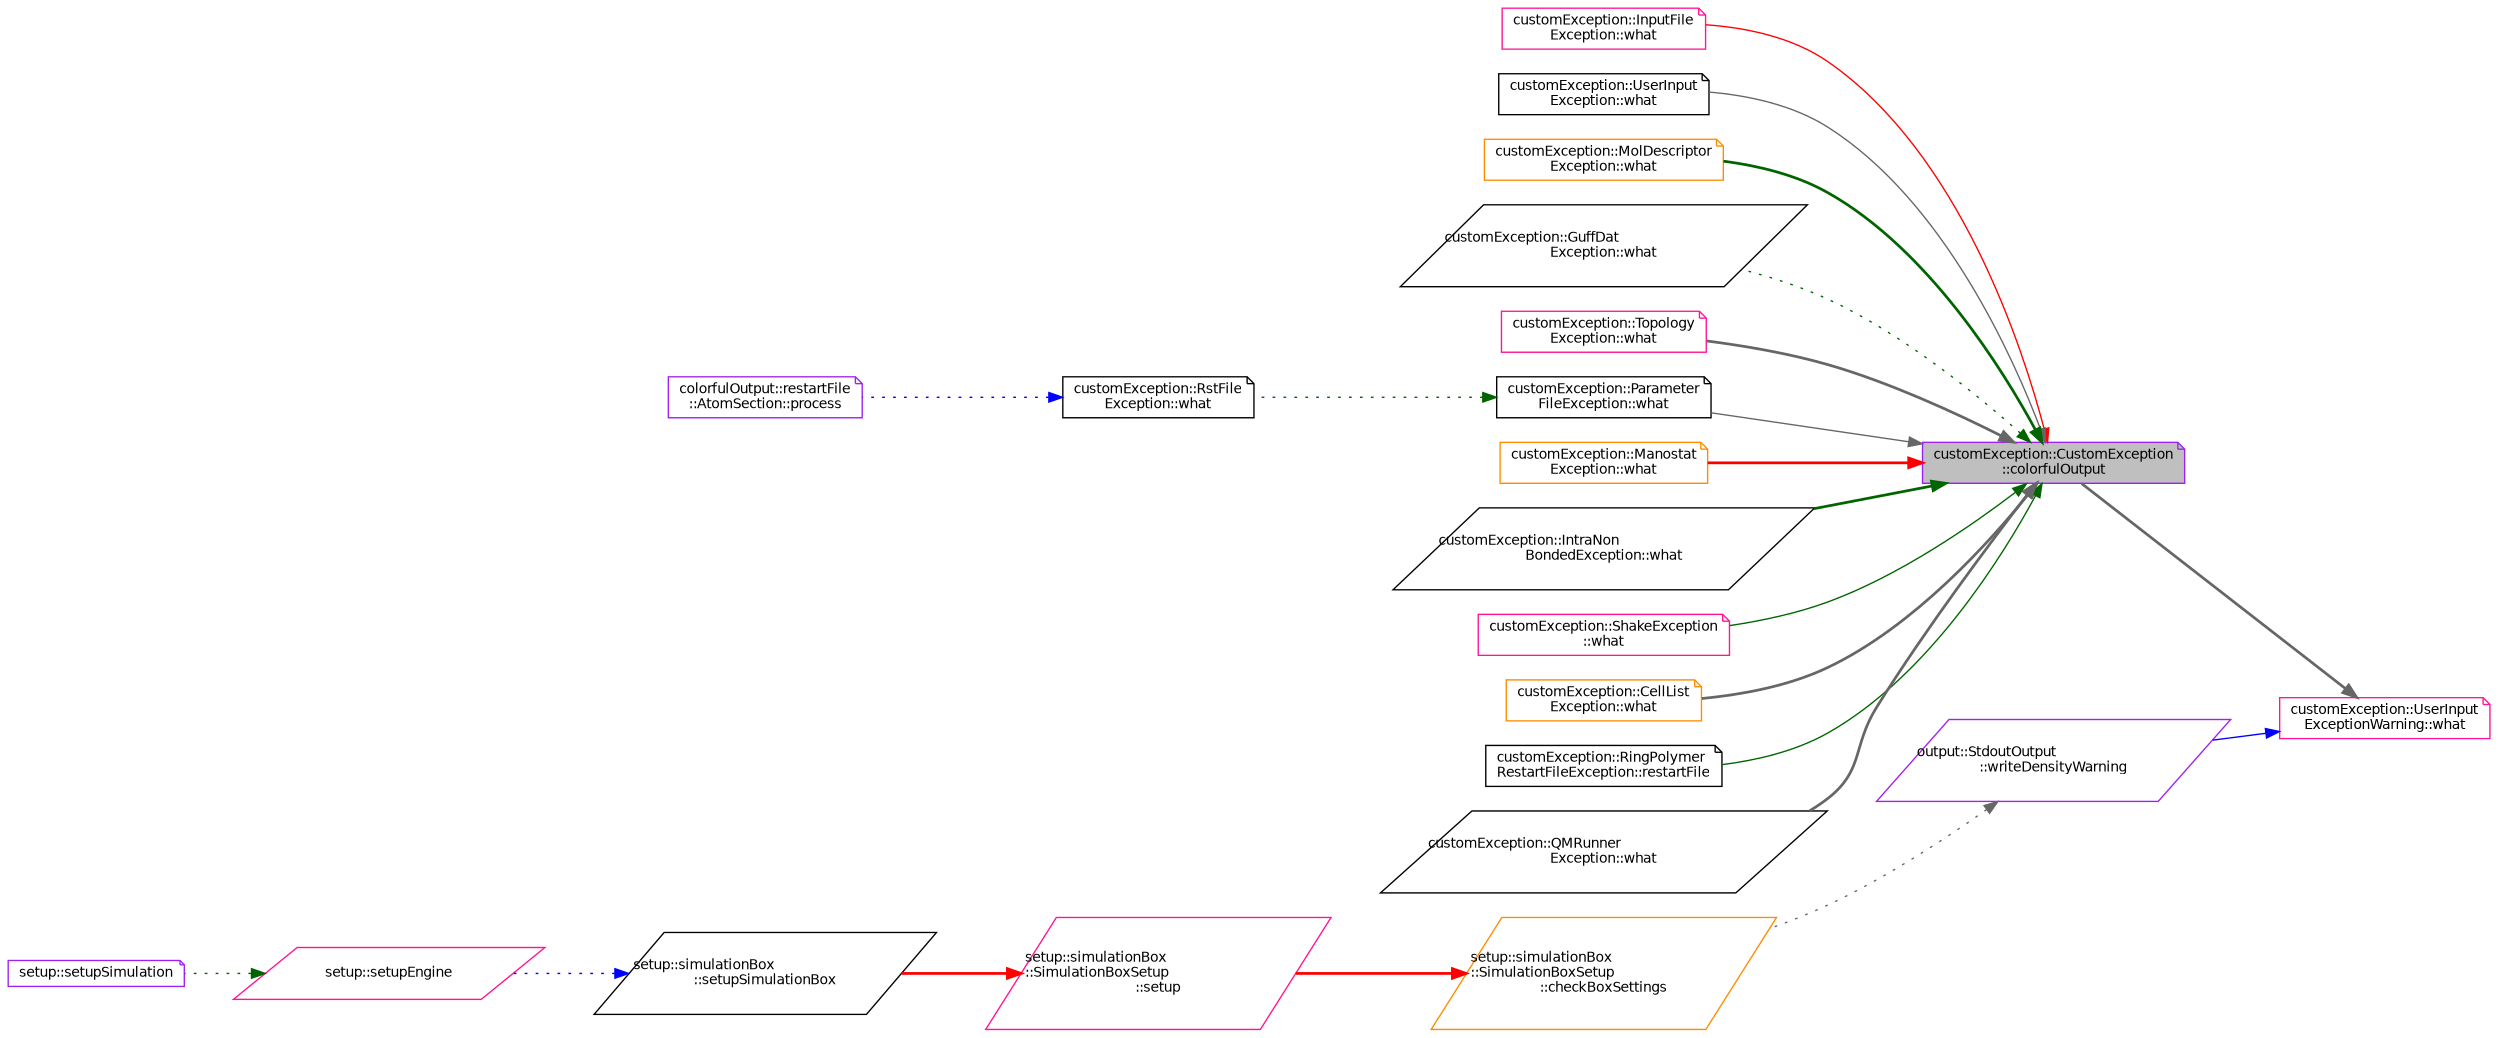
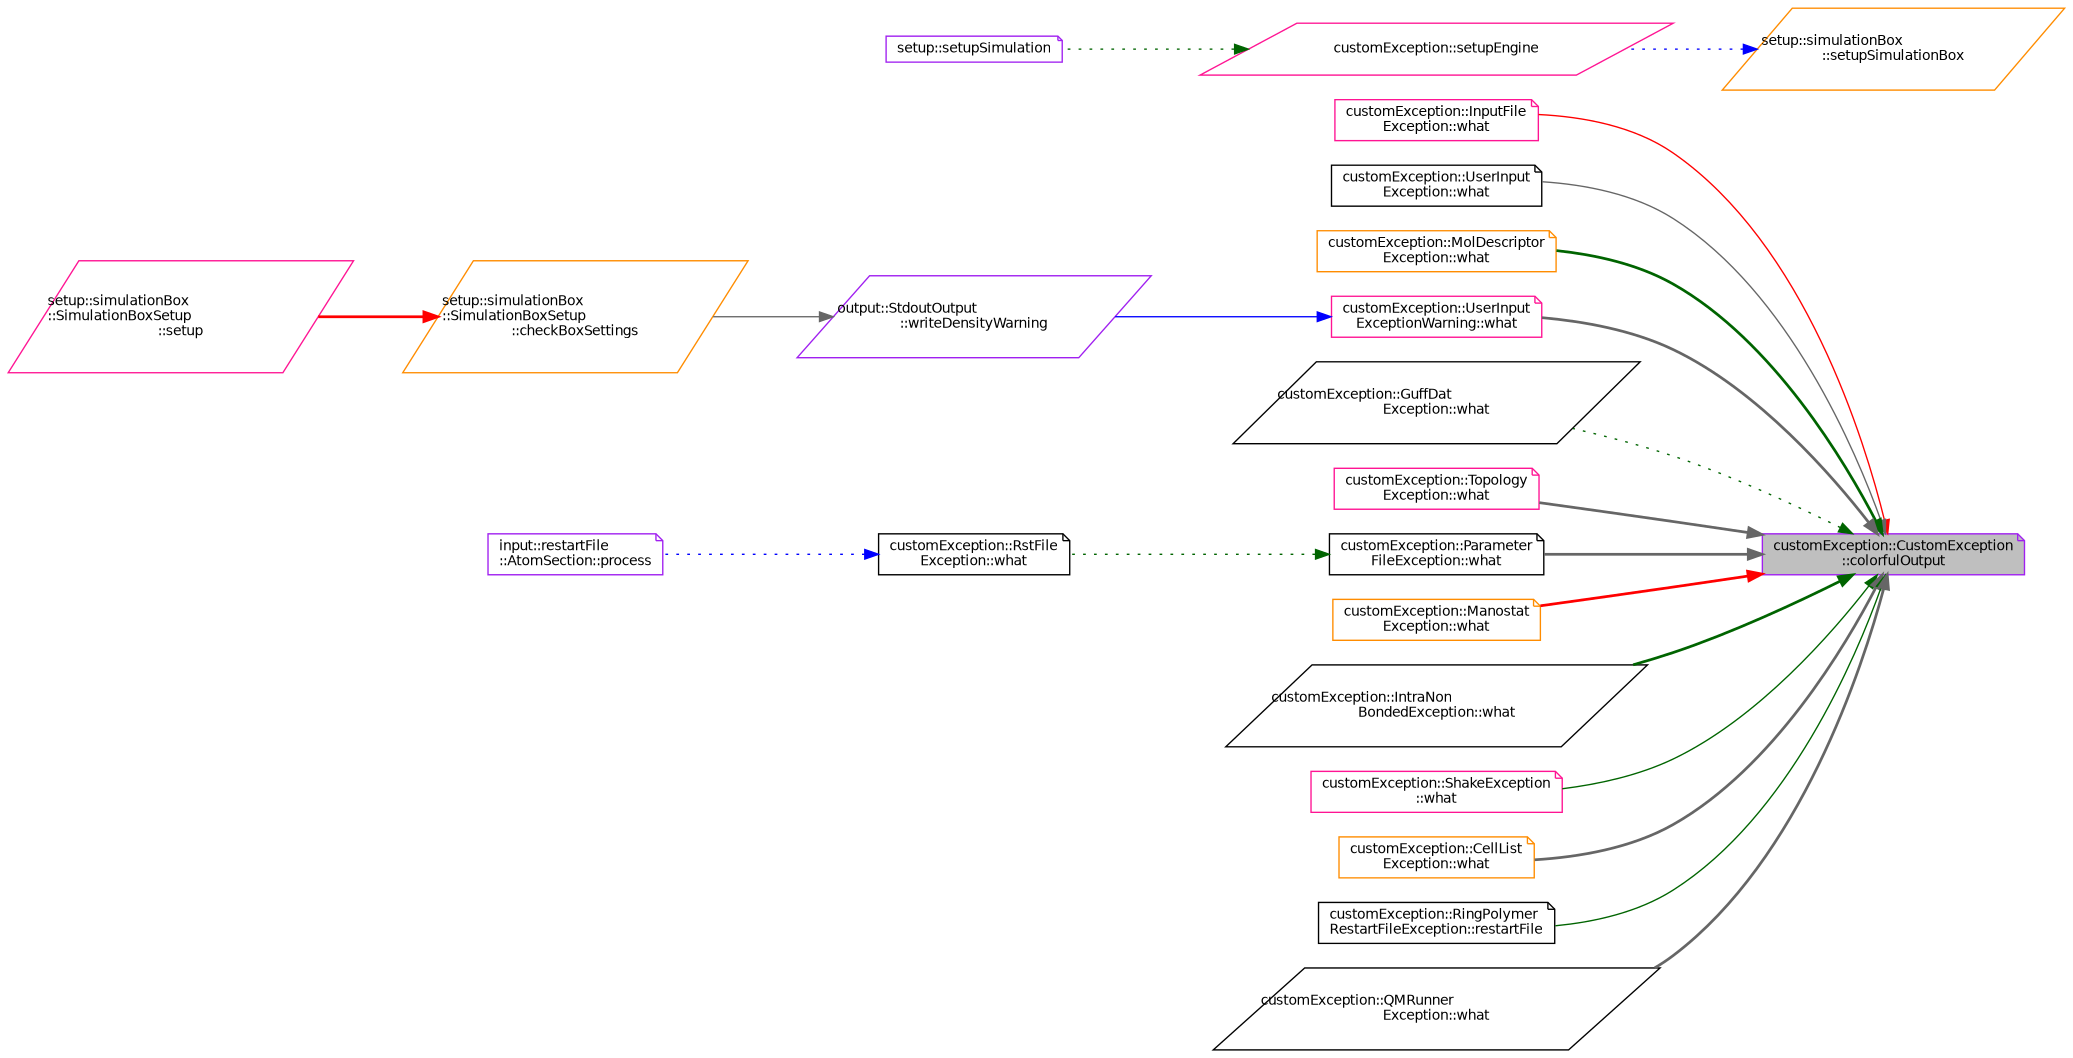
node "colorfulOutput::restartFile ::AtomSection::process": label "colorfulOutput::restartFile ::AtomSection::process" -> "input::restartFile ::AtomSection::process"
edge "customException::Parameter FileException::what" -> "customException::CustomException ::colorfulOutput": style solid -> bold
edge "customException::CustomException ::colorfulOutput" -> "customException::UserInput ExceptionWarning::what": reversed
edge "setup::simulationBox ::SimulationBoxSetup ::checkBoxSettings" -> "output::StdoutOutput ::writeDensityWarning": style dotted -> solid
node "setup::setupEngine": label "setup::setupEngine" -> "customException::setupEngine"
node "setup::simulationBox ::setupSimulationBox": color black -> darkorange
edge "setup::simulationBox ::setupSimulationBox" -> "setup::simulationBox ::SimulationBoxSetup ::setup": removed
